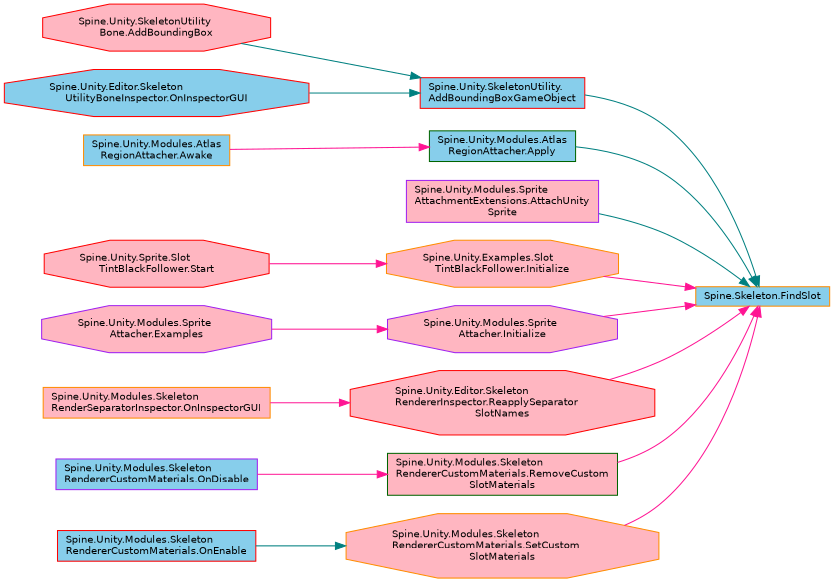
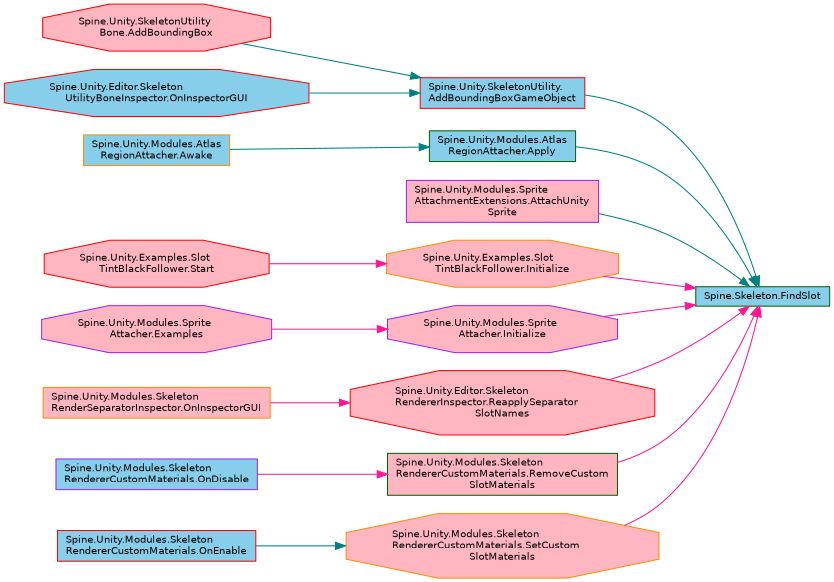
edge "Spine.Unity.Modules.Atlas RegionAttacher.Awake" -> "Spine.Unity.Modules.Atlas RegionAttacher.Apply": color deeppink -> teal
node "Spine.Unity.Sprite.Slot TintBlackFollower.Start": label "Spine.Unity.Sprite.Slot TintBlackFollower.Start" -> "Spine.Unity.Examples.Slot TintBlackFollower.Start"
node "Spine.Skeleton.FindSlot": color darkorange -> darkgreen
